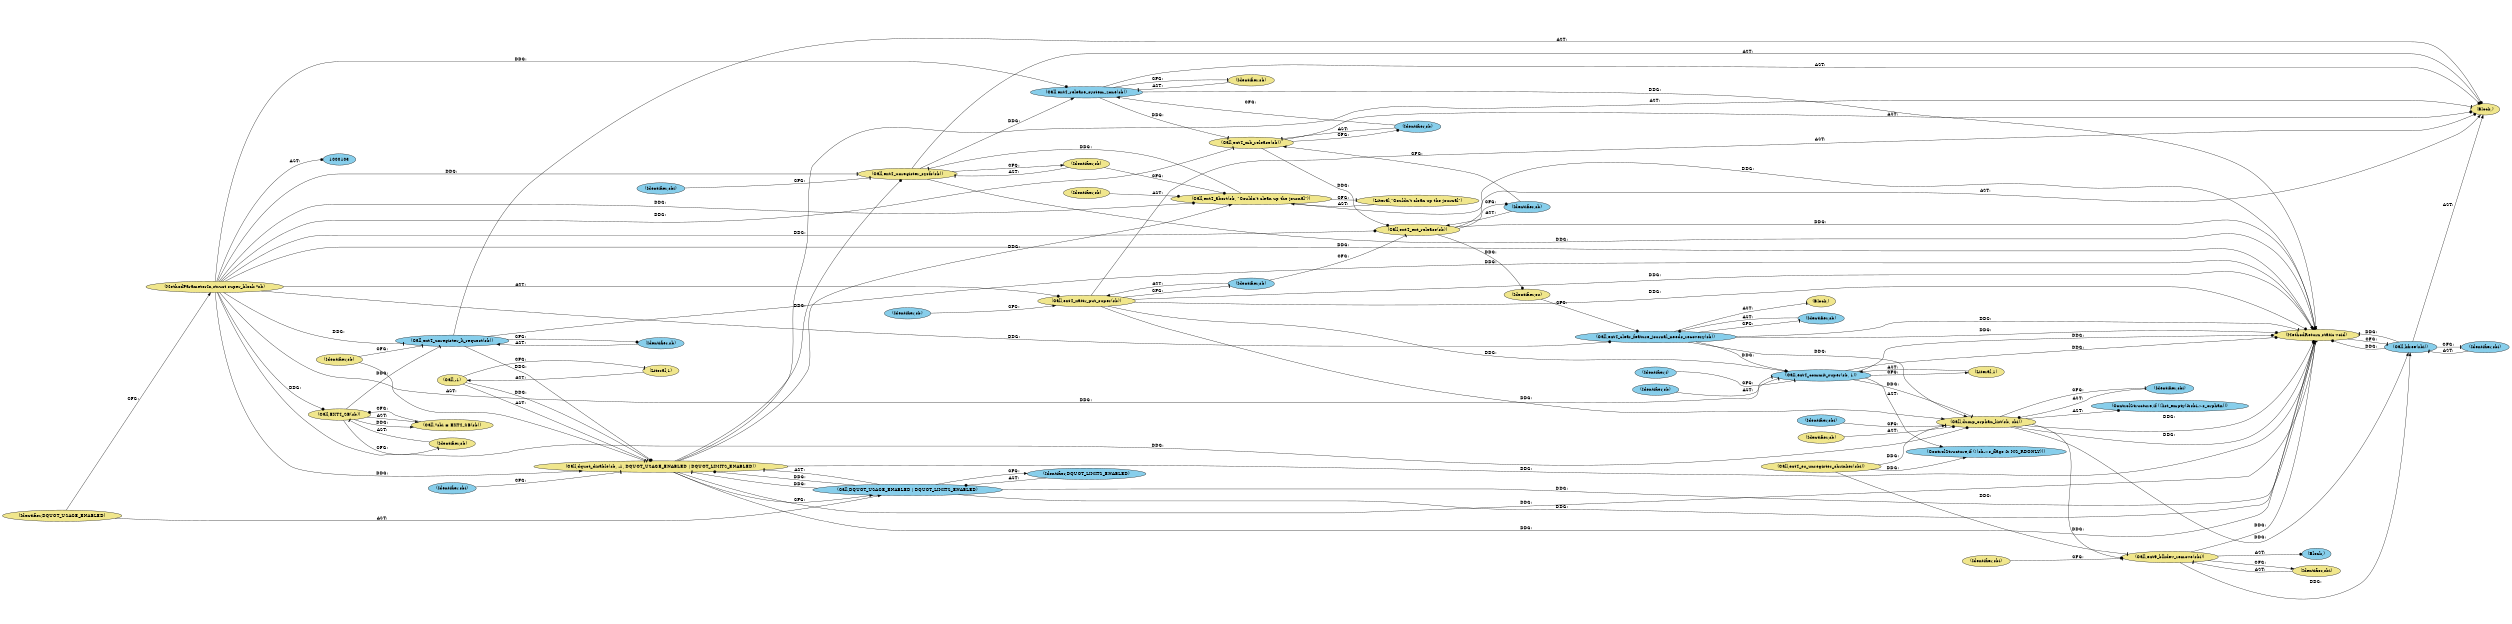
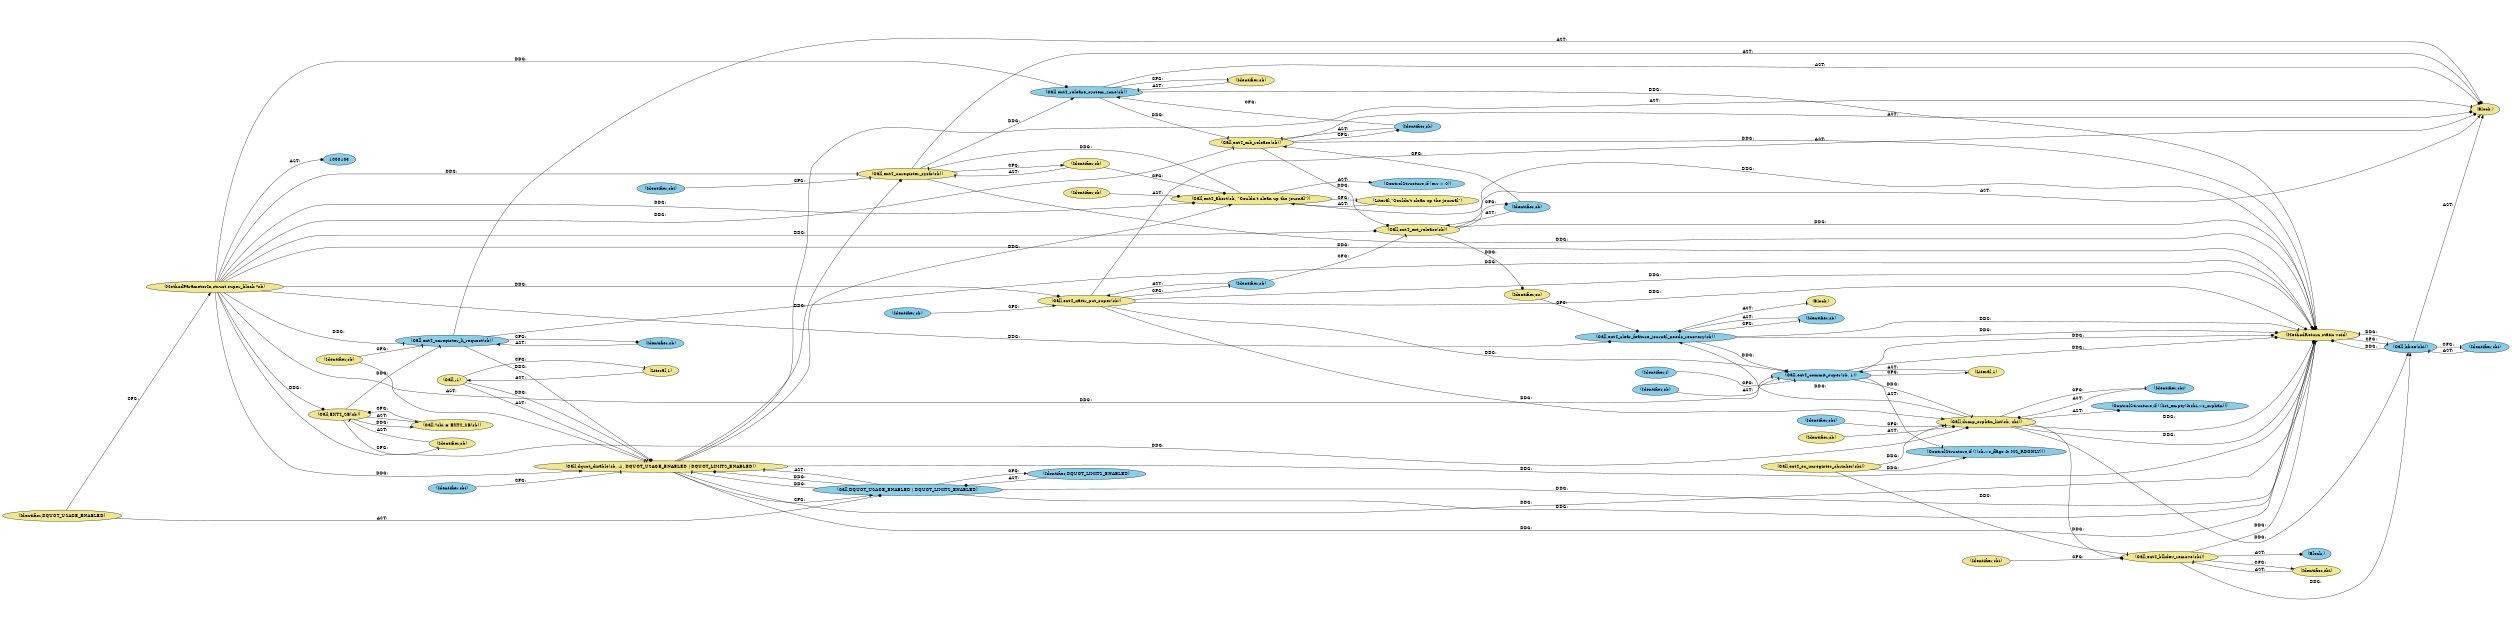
edge "(Call,ext4_mb_release(sb))" -> "(MethodReturn,static void)": added, label "DDG:"
node "(ControlStructure,if (err < 0))": added
edge "(MethodParameterIn,struct super_block *sb)" -> "(Call,ext4_xattr_put_super(sb))": label "AST: " -> "DDG: "
edge "(Call,ext4_clear_feature_journal_needs_recovery(sb))" -> "(Call,dump_orphan_list(sb, sbi))": reversed
edge "(Call,ext4_clear_feature_journal_needs_recovery(sb))" -> "(Call,ext4_commit_super(sb, 1))": arrowhead normal -> tee
edge "(Call,ext4_commit_super(sb, 1))" -> "(ControlStructure,if (!(sb->s_flags & MS_RDONLY)))": arrowhead normal -> tee
edge "(Identifier,DQUOT_USAGE_ENABLED)" -> "(Call,DQUOT_USAGE_ENABLED | DQUOT_LIMITS_ENABLED)": arrowhead normal -> dot
node "(Call,ext9_blkdev_remove(sbi))": label "(Call,ext9_blkdev_remove(sbi))" -> "(Call,ext4_blkdev_remove(sbi))"
